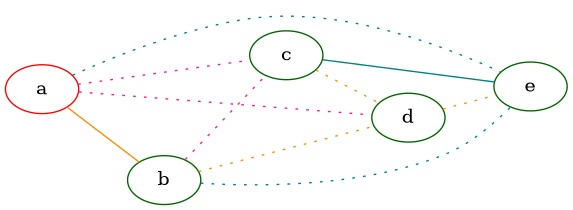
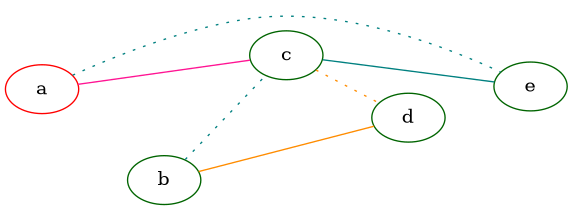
edge "c" -- "a": style dotted -> solid
edge "e" -- "d": removed
edge "a" -- "d": removed
edge "c" -- "b": color deeppink -> teal
edge "a" -- "b": removed
edge "d" -- "b": style dotted -> solid
edge "e" -- "b": removed
